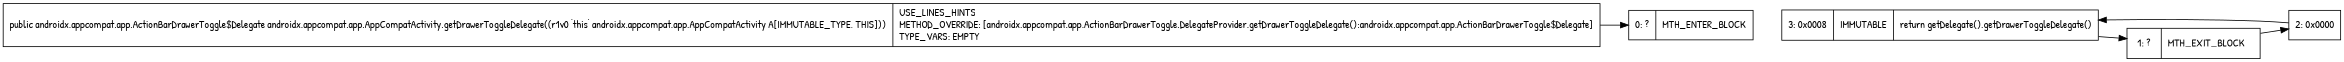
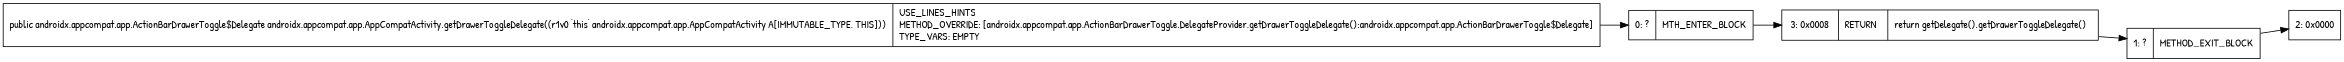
edge "2: 0x0000" -> "3: 0x0008": now "0: ?" -> "3: 0x0008"
node "3: 0x0008": text "IMMUTABLE" -> "RETURN"
node "1: ?": text "MTH_EXIT_BLOCK" -> "METHOD_EXIT_BLOCK"
